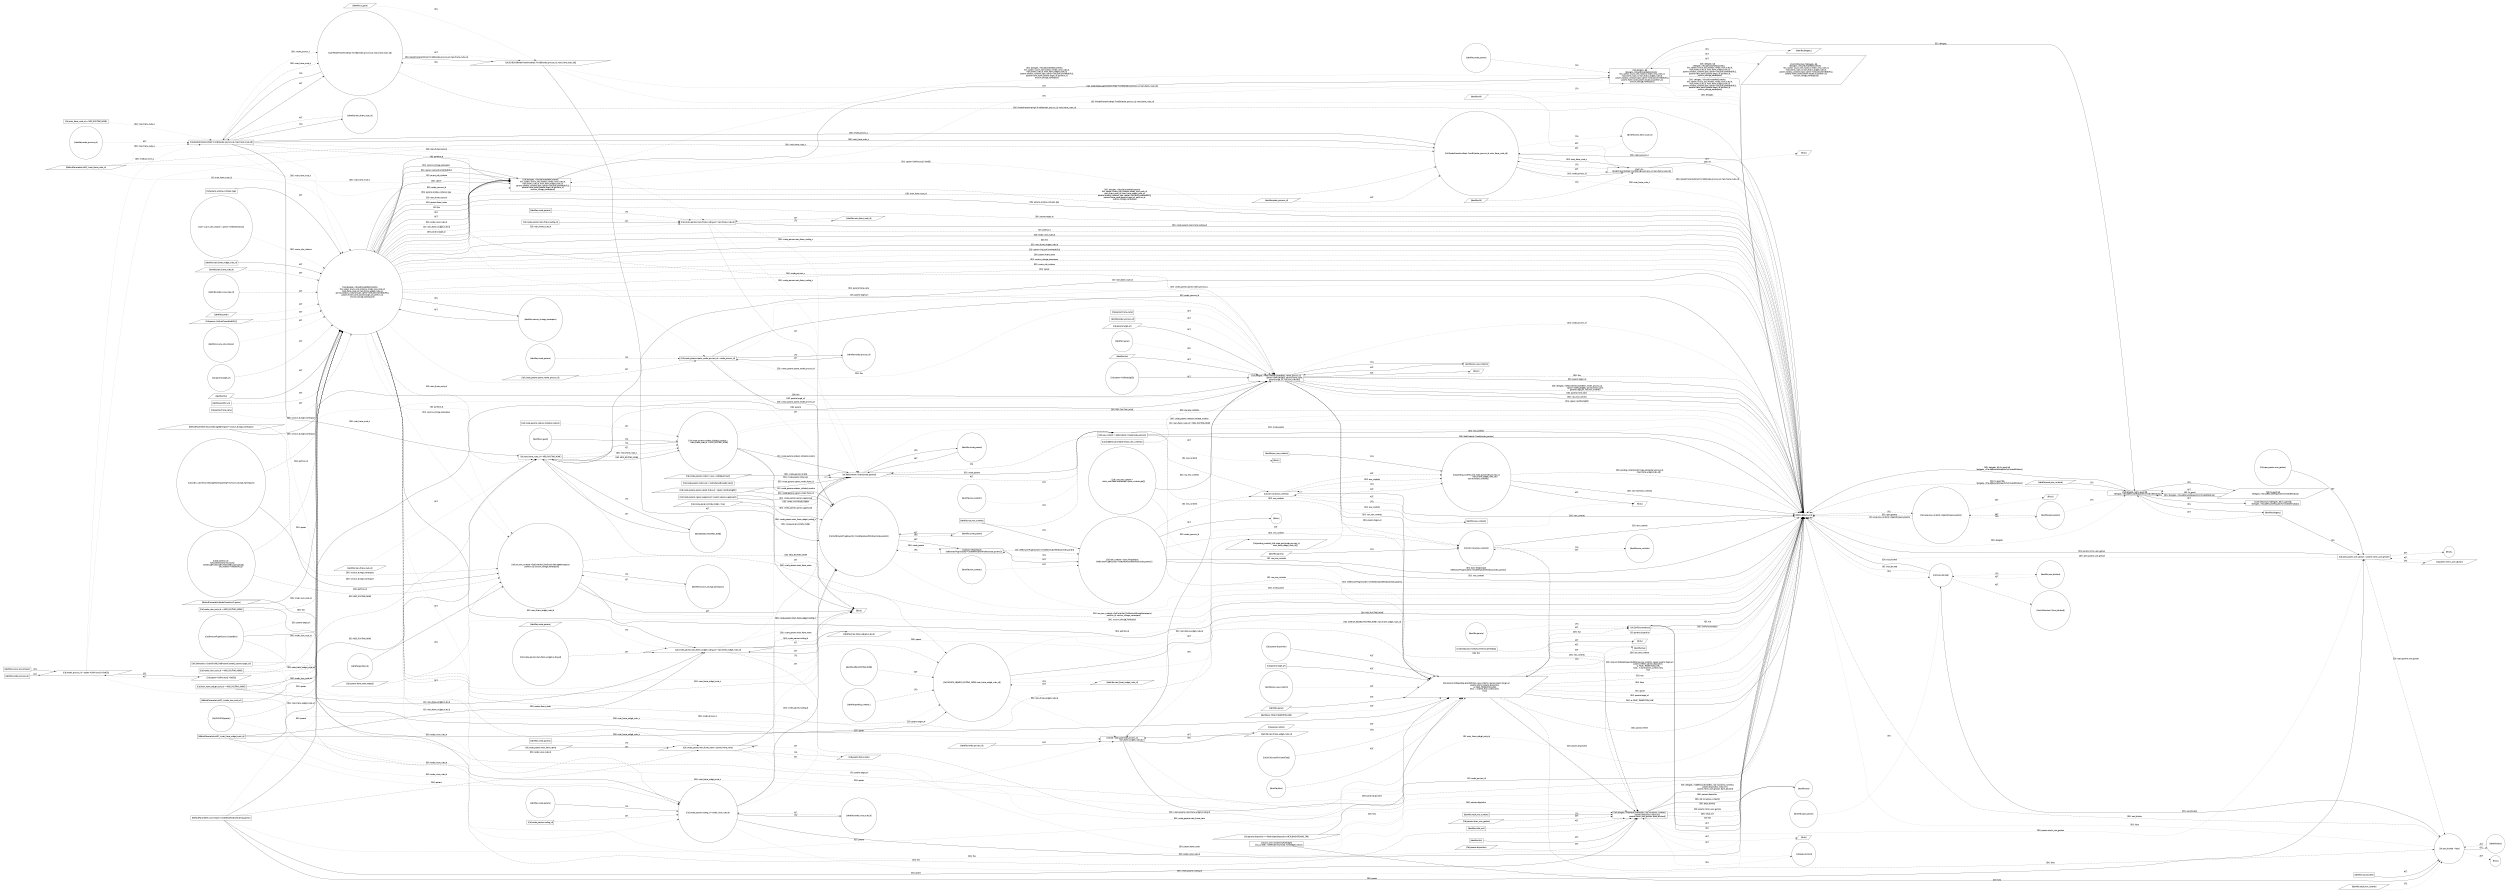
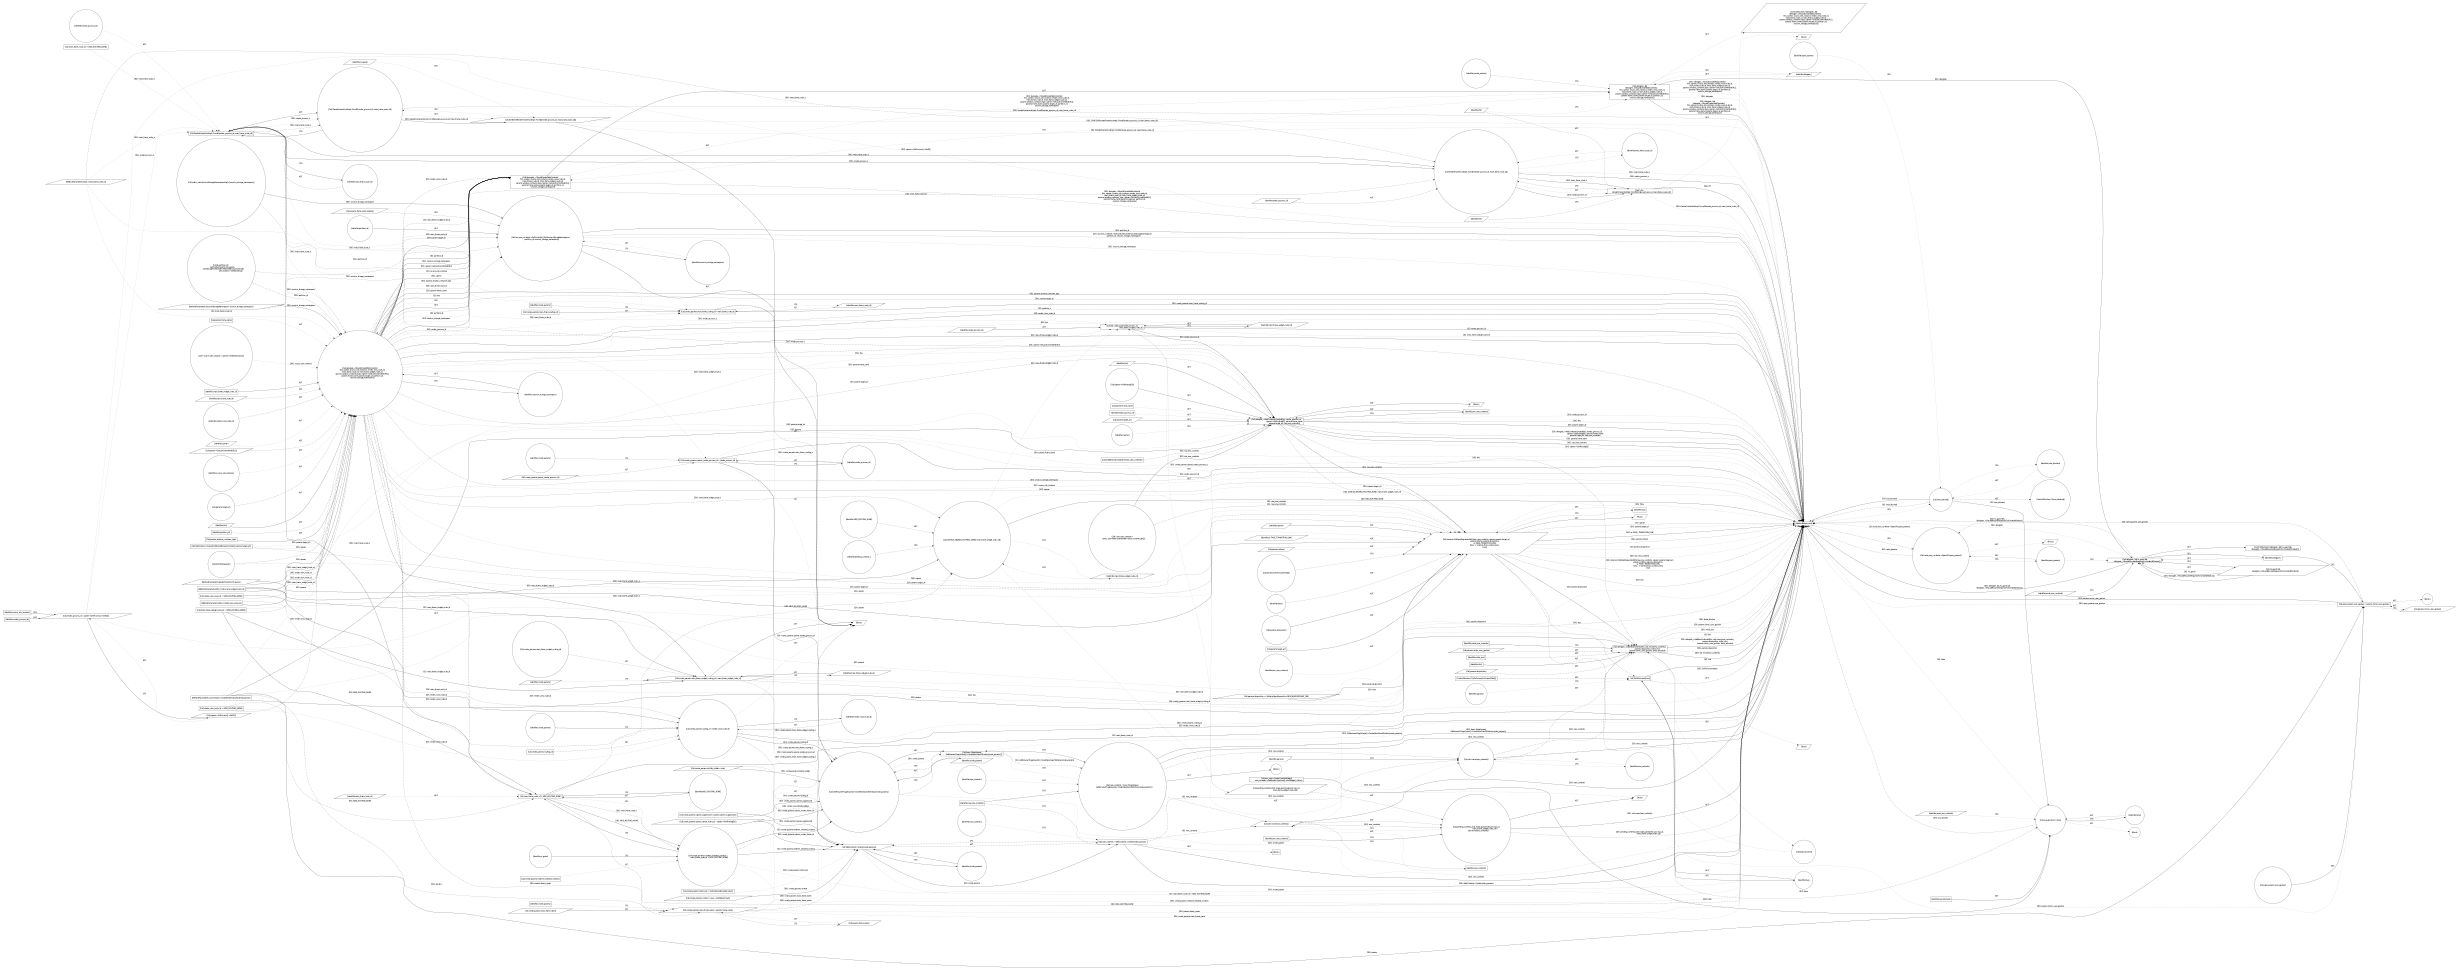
node "(Call,BrowserPluginGuest::IsGuest(this))": removed
edge "(Call,open_params.user_gesture = params.mimic_user_gesture)" -> "(Call,was_blocked = false)": now "(Call,open_params.user_gesture = params.mimic_user_gesture)" -> "(Call,weak_new_contents->OpenURL(open_params))"
